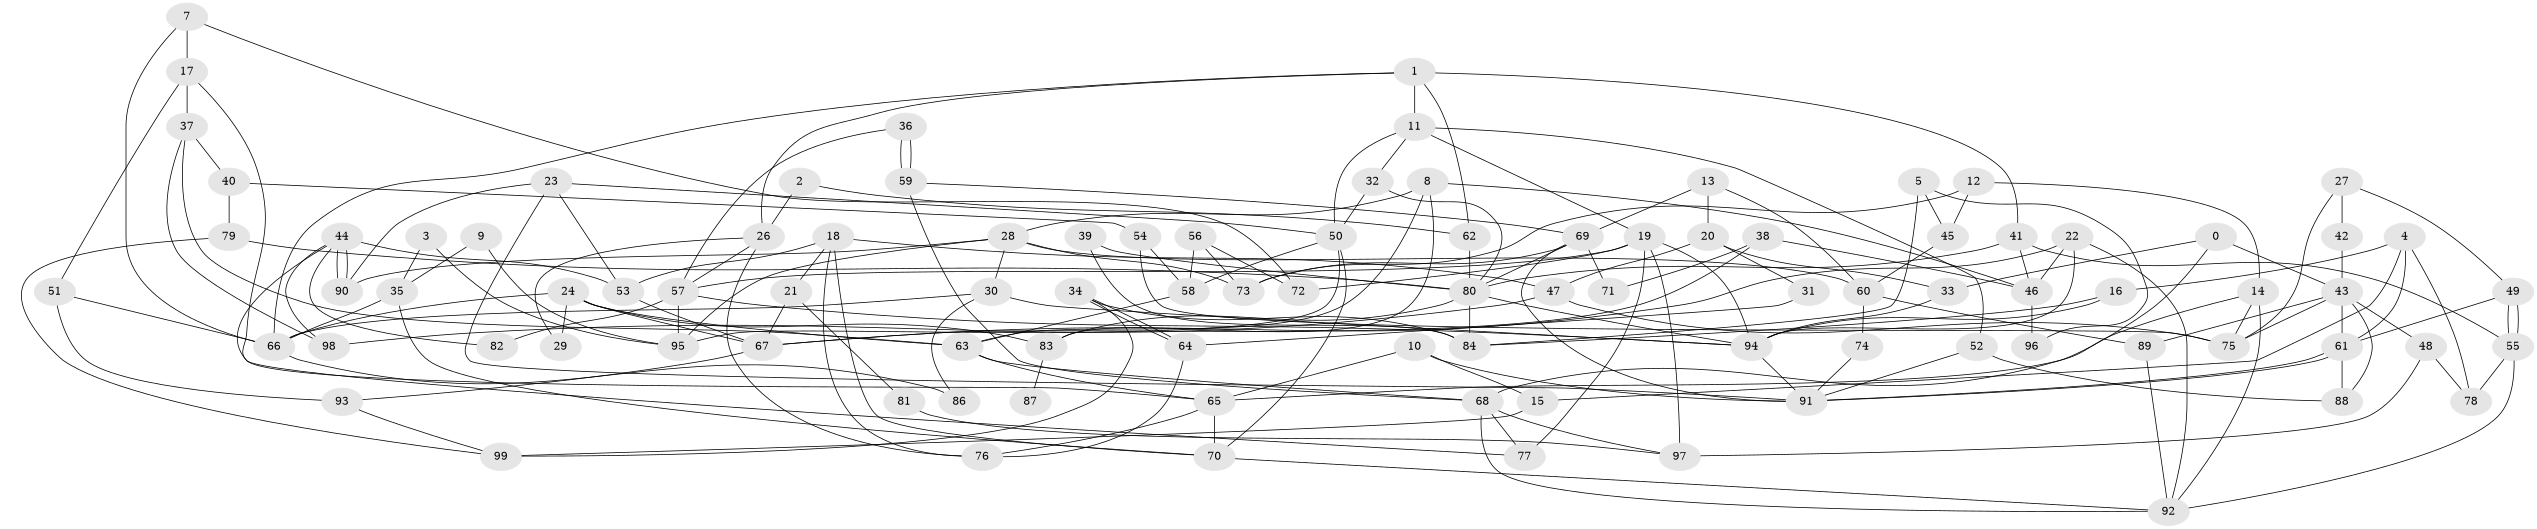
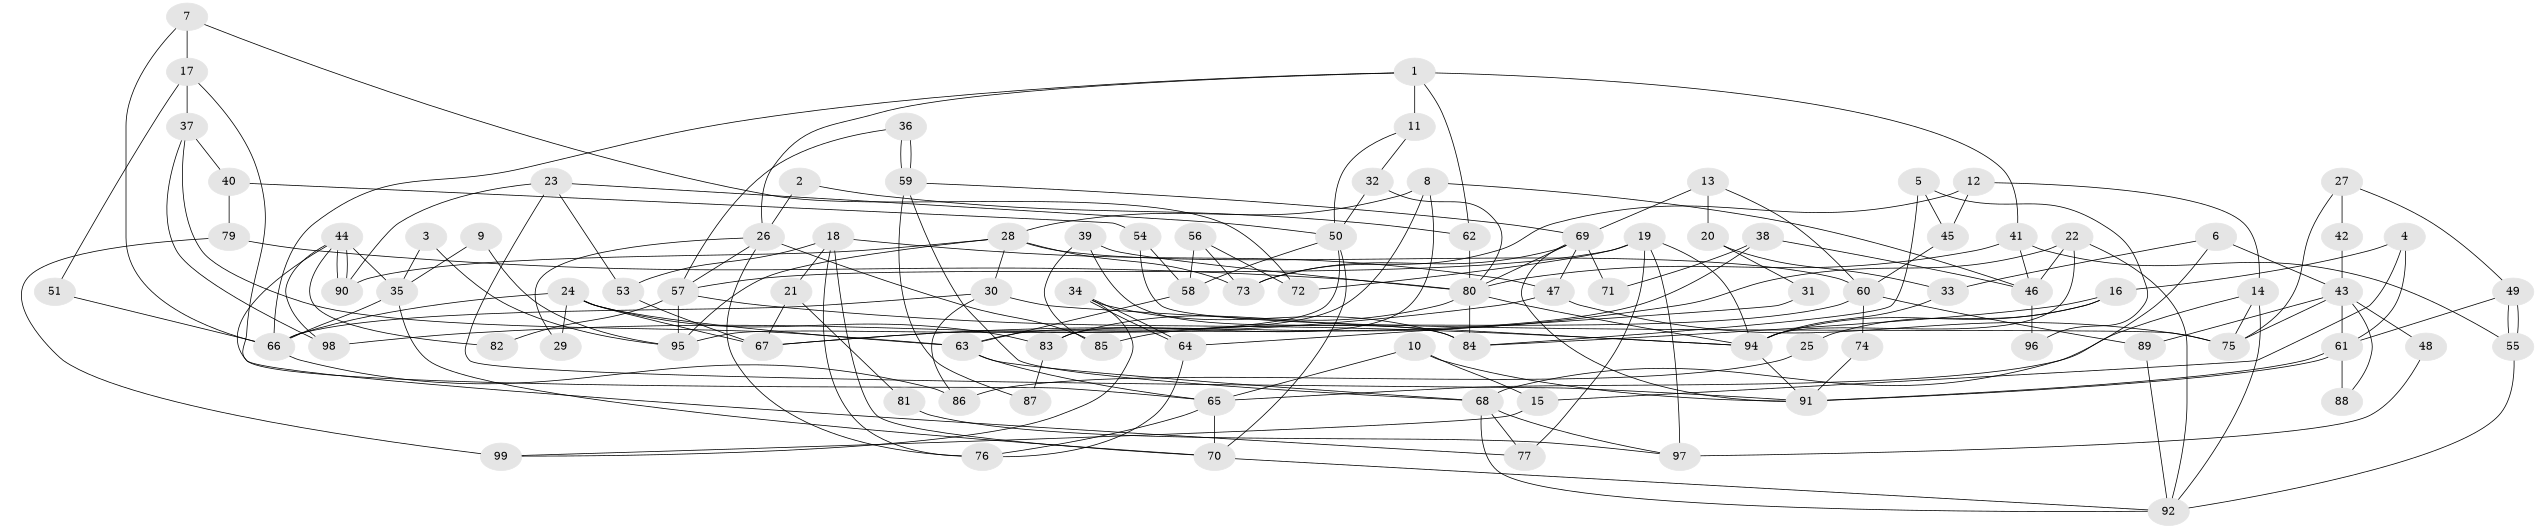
edge "11" -- "19": removed
node "0": label "0" -> "6"
edge "20" -- "47": now "69" -- "47"
edge "44" -- "53": now "44" -- "35"
edge "59" -- "87": added
node "85": added
node "25": added
node "52": removed
node "93": removed
node "78": removed
